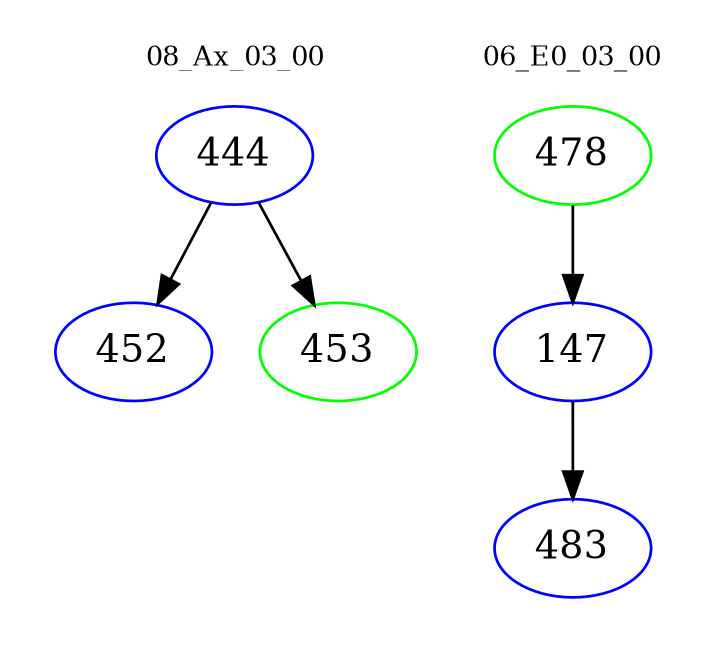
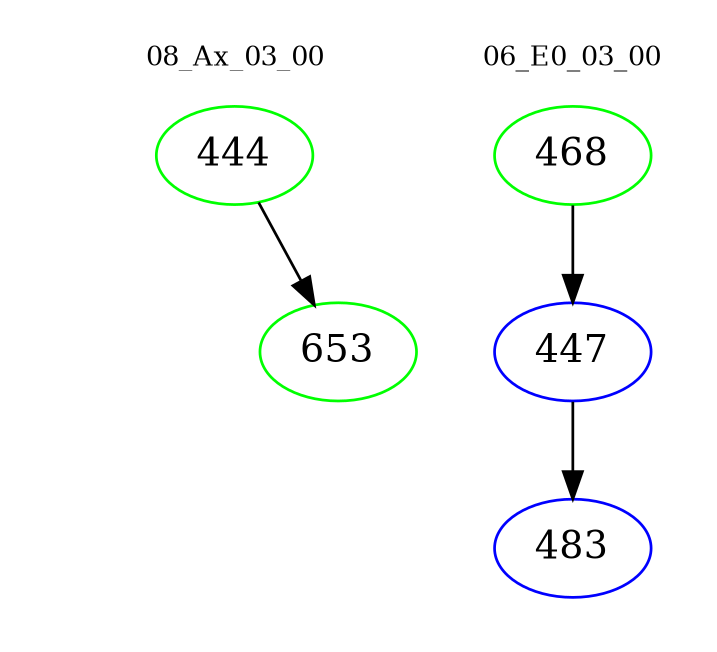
node "444": color blue -> green
node "478": label "478" -> "468"
node "452": removed
node "453": label "453" -> "653"
node "147": label "147" -> "447"
